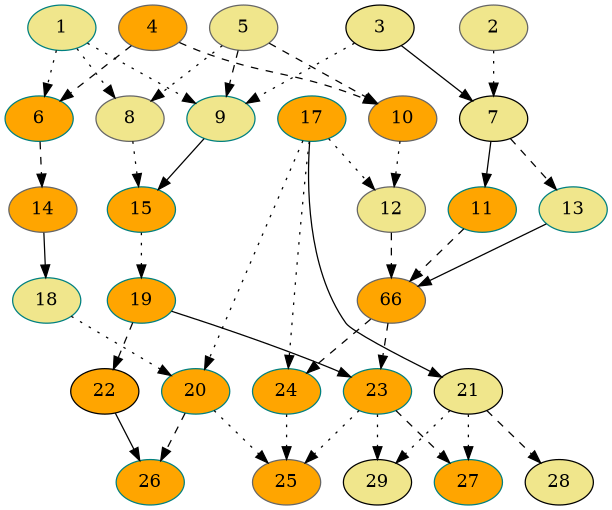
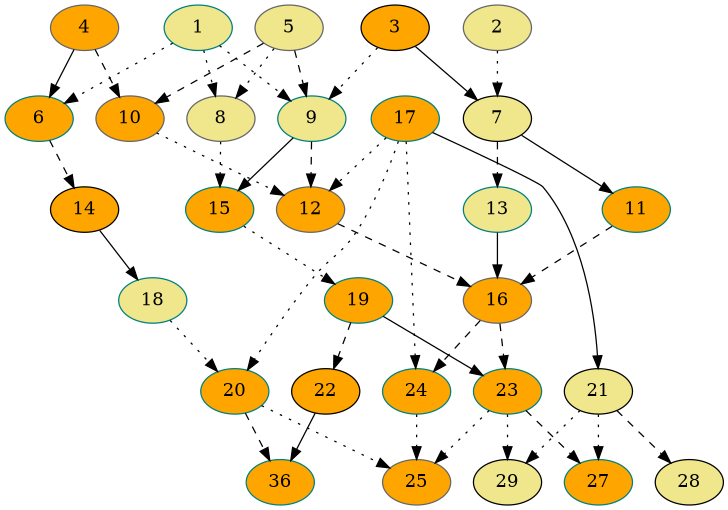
node "3": fillcolor khaki -> orange
edge "4" -> "6": style dashed -> solid
edge "9" -> "12": added
node "14": color gray40 -> black
node "12": fillcolor khaki -> orange
node "66": label "66" -> "16"
node "26": label "26" -> "36"
